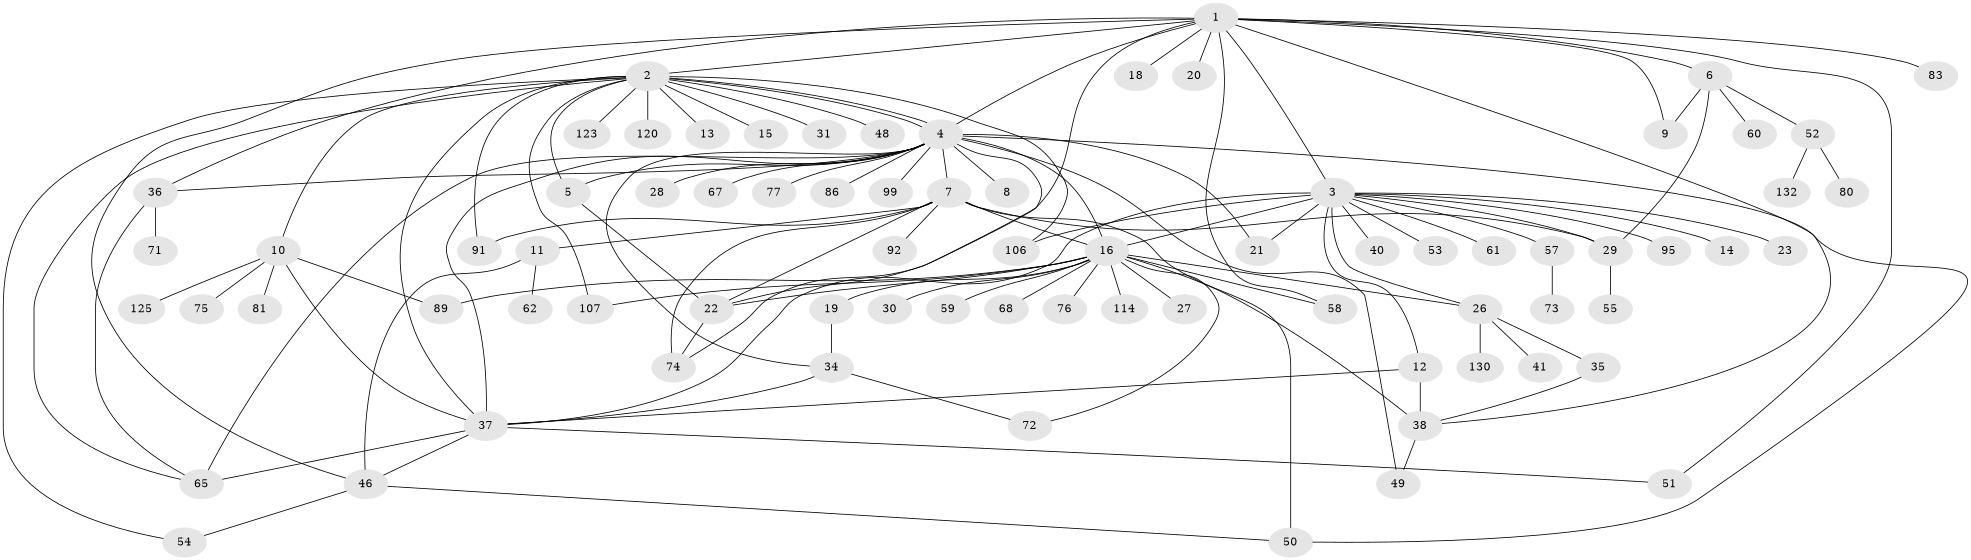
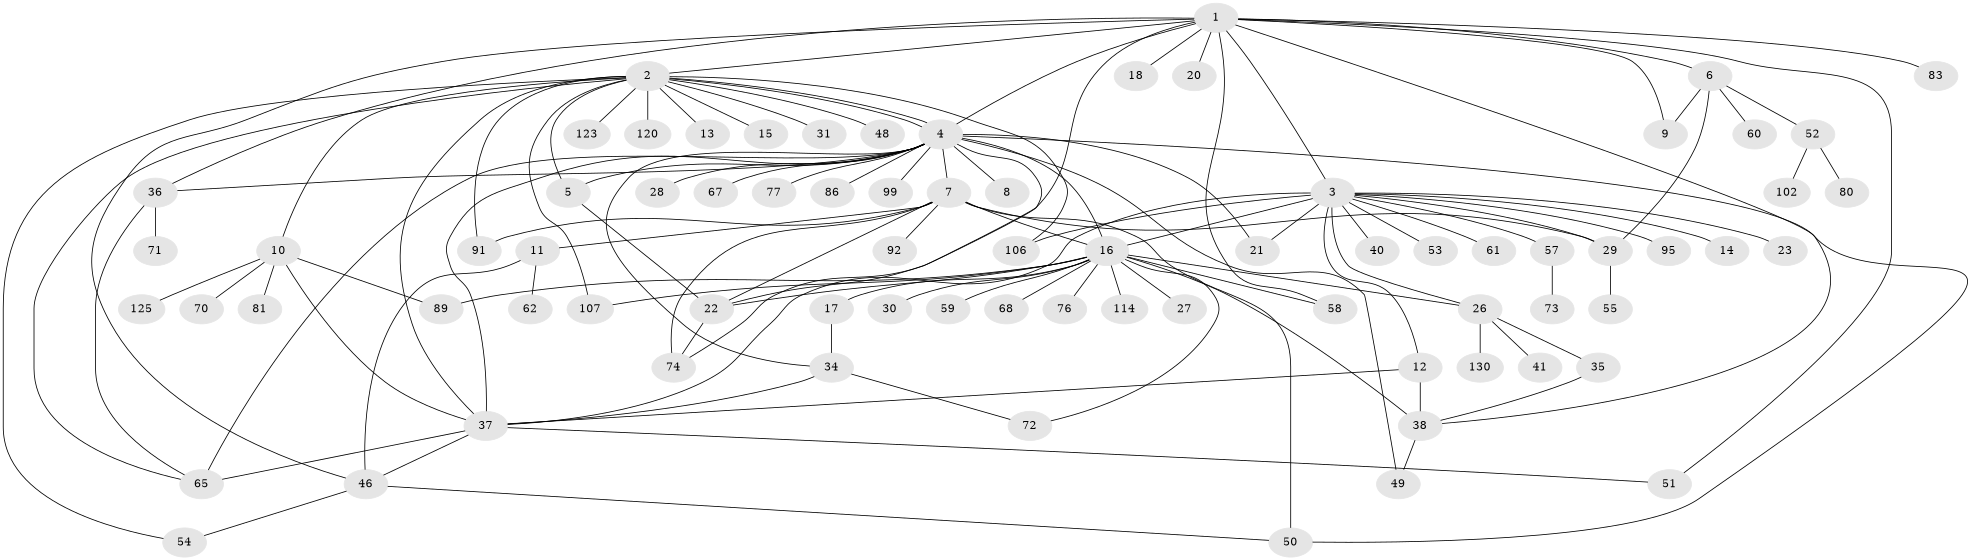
node "132": label "132" -> "102"
node "75": label "75" -> "70"
node "19": label "19" -> "17"
